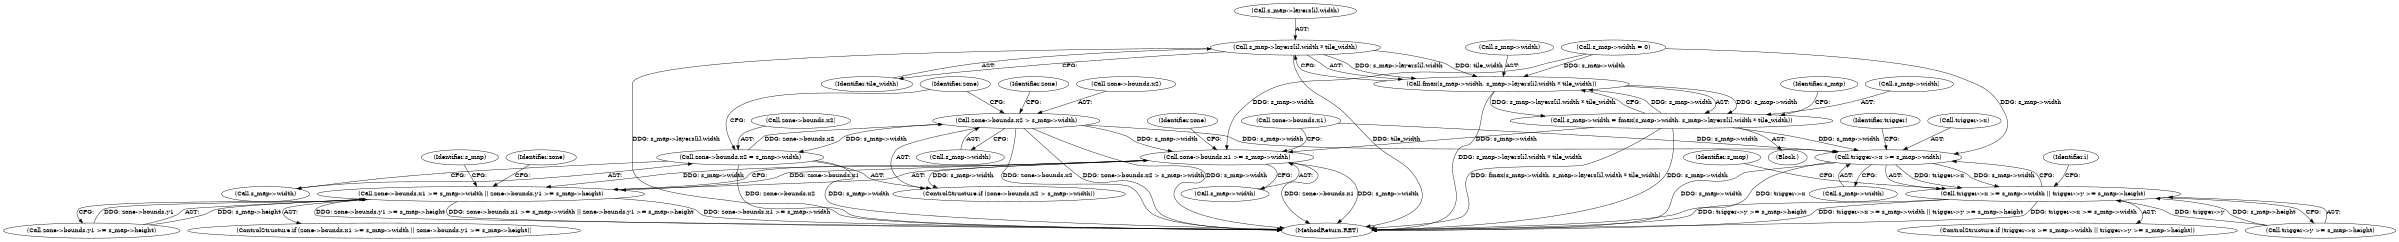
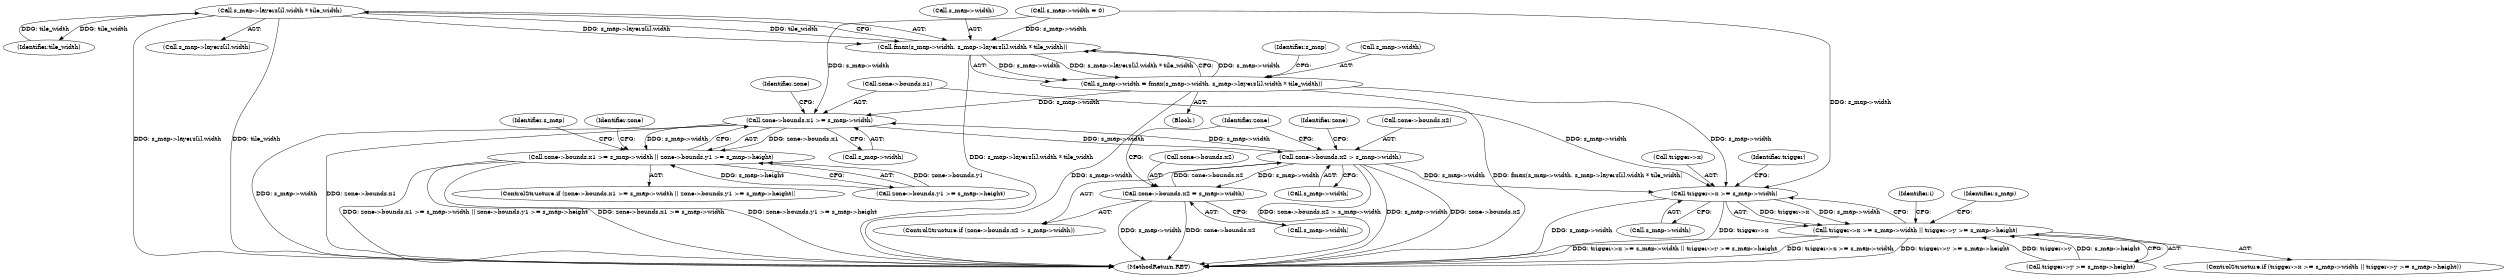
edge "(Call,s_map->layers[i].width)" -> "(Call,s_map->layers[i].width * tile_width)": reversed
edge "(Identifier,tile_width)" -> "(Call,s_map->layers[i].width * tile_width)": label "AST: " -> "DDG: tile_width"
edge "(Call,s_map->layers[i].width * tile_width)" -> "(Identifier,tile_width)": label "CFG: " -> "DDG: tile_width"
edge "(Call,zone->bounds.x1)" -> "(Call,zone->bounds.x1 >= s_map->width)": label "CFG: " -> "AST: "
edge "(Call,zone->bounds.x1 >= s_map->width)" -> "(ControlStructure,if (zone->bounds.x2 > s_map->width))": now "(Call,zone->bounds.x1 >= s_map->width)" -> "(Call,zone->bounds.x2 > s_map->width)"
